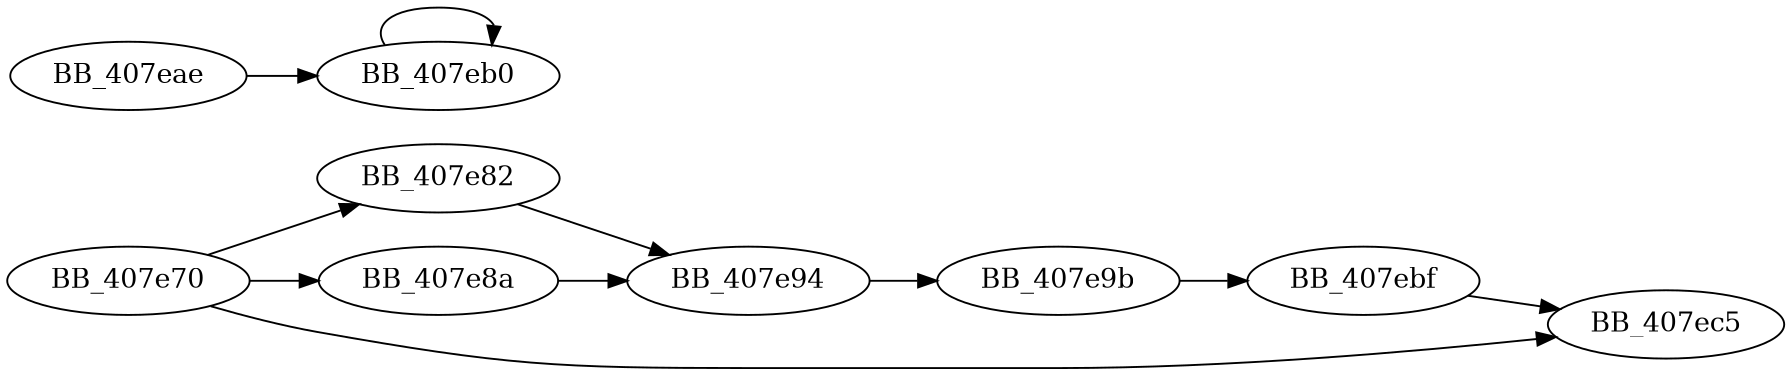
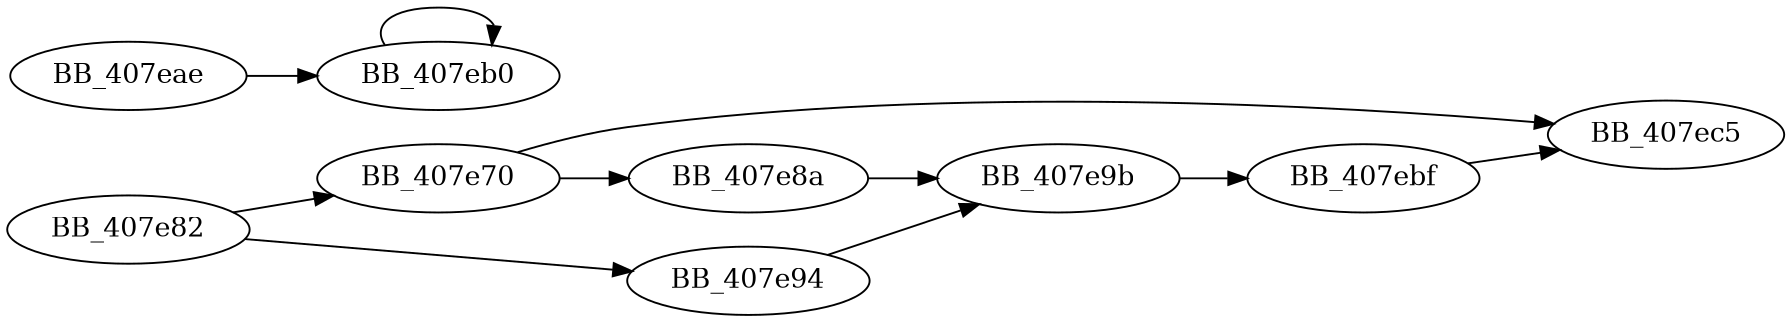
edge "BB_407e70" -> "BB_407e82": reversed
edge "BB_407e8a" -> "BB_407e94": now "BB_407e8a" -> "BB_407e9b"
